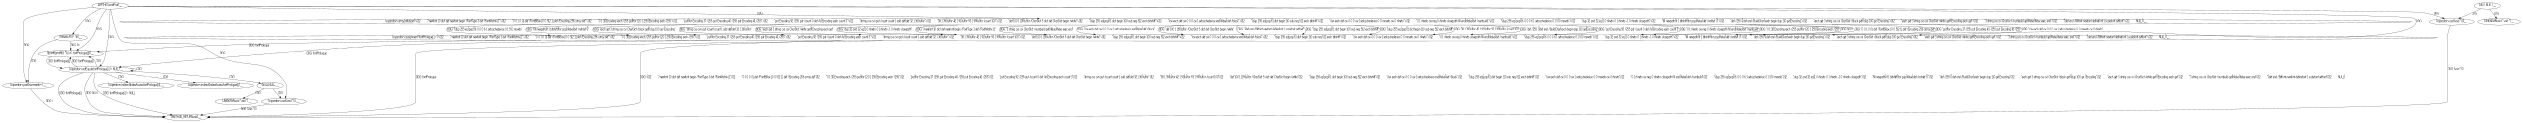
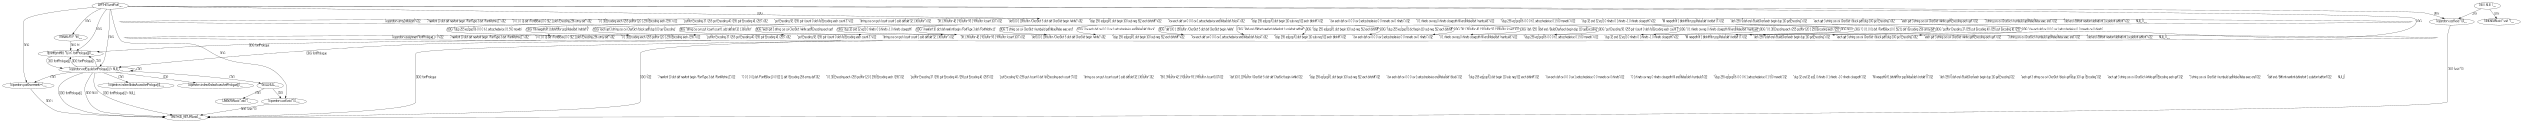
edge "(PARAM,FILE *fd)" -> "(<operator>.postIncrement,i++)": now "(<operator>.notEquals,fontPrologue[i] != NULL)" -> "(<operator>.postIncrement,i++)"
